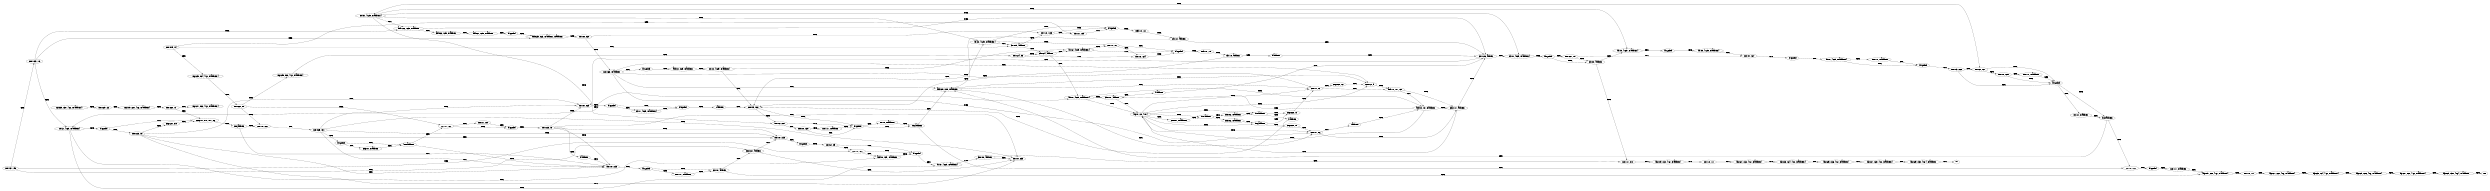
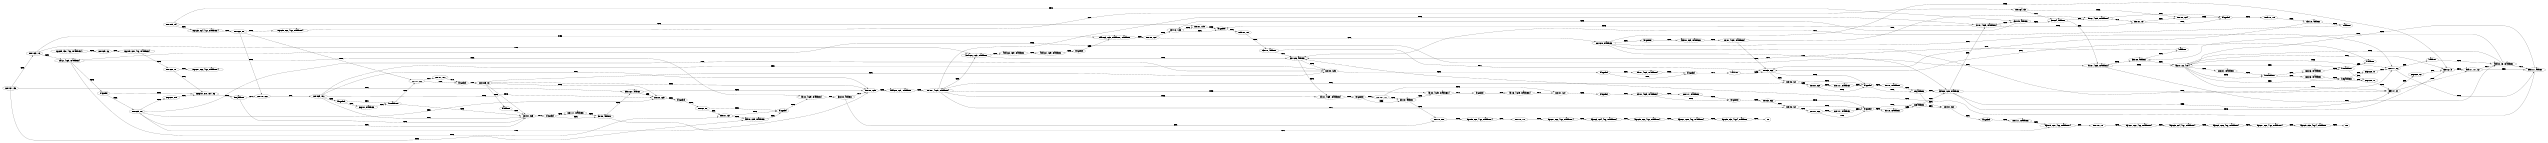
node "add x20 , x29 , # address": added
node "mov x2 , x9": label "mov x2 , x9" -> "mov x2 , x0"
